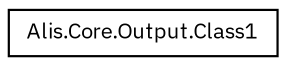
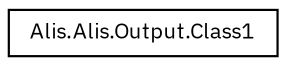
node "Alis.Core.Output.Class1": label "Alis.Core.Output.Class1" -> "Alis.Alis.Output.Class1"
